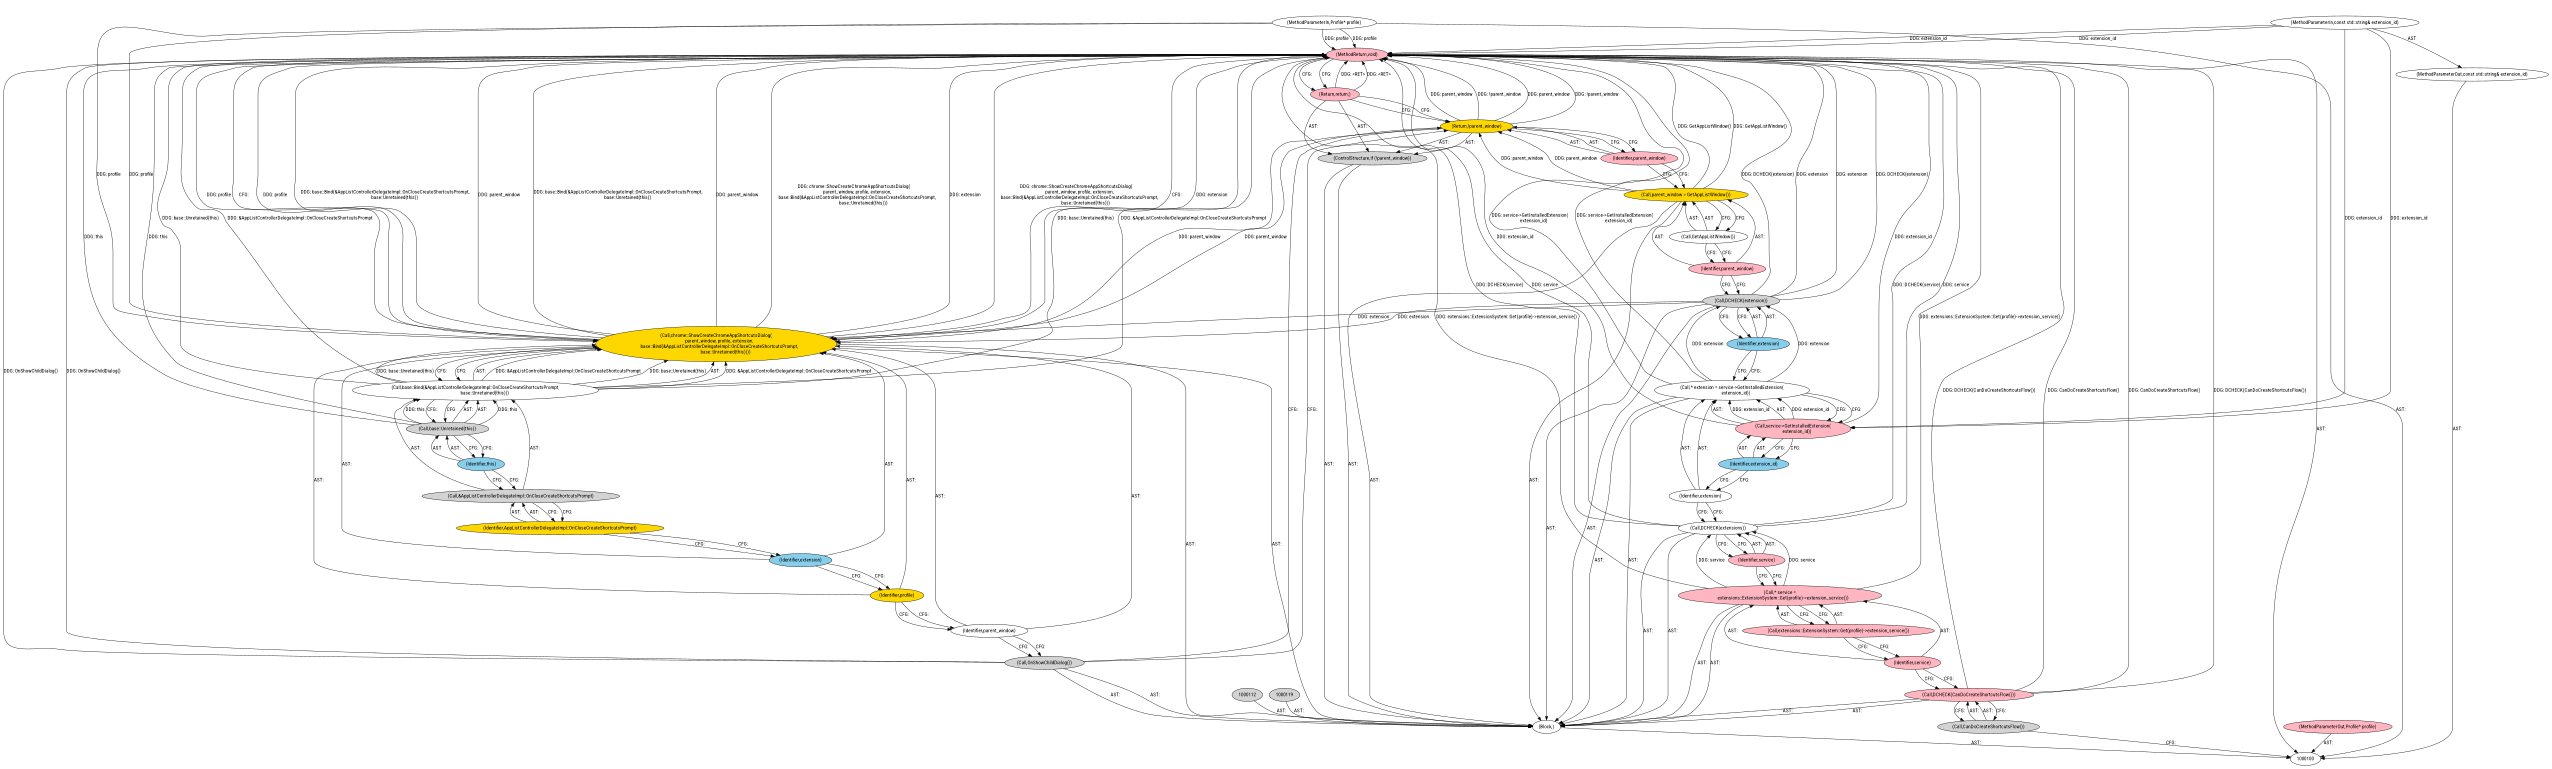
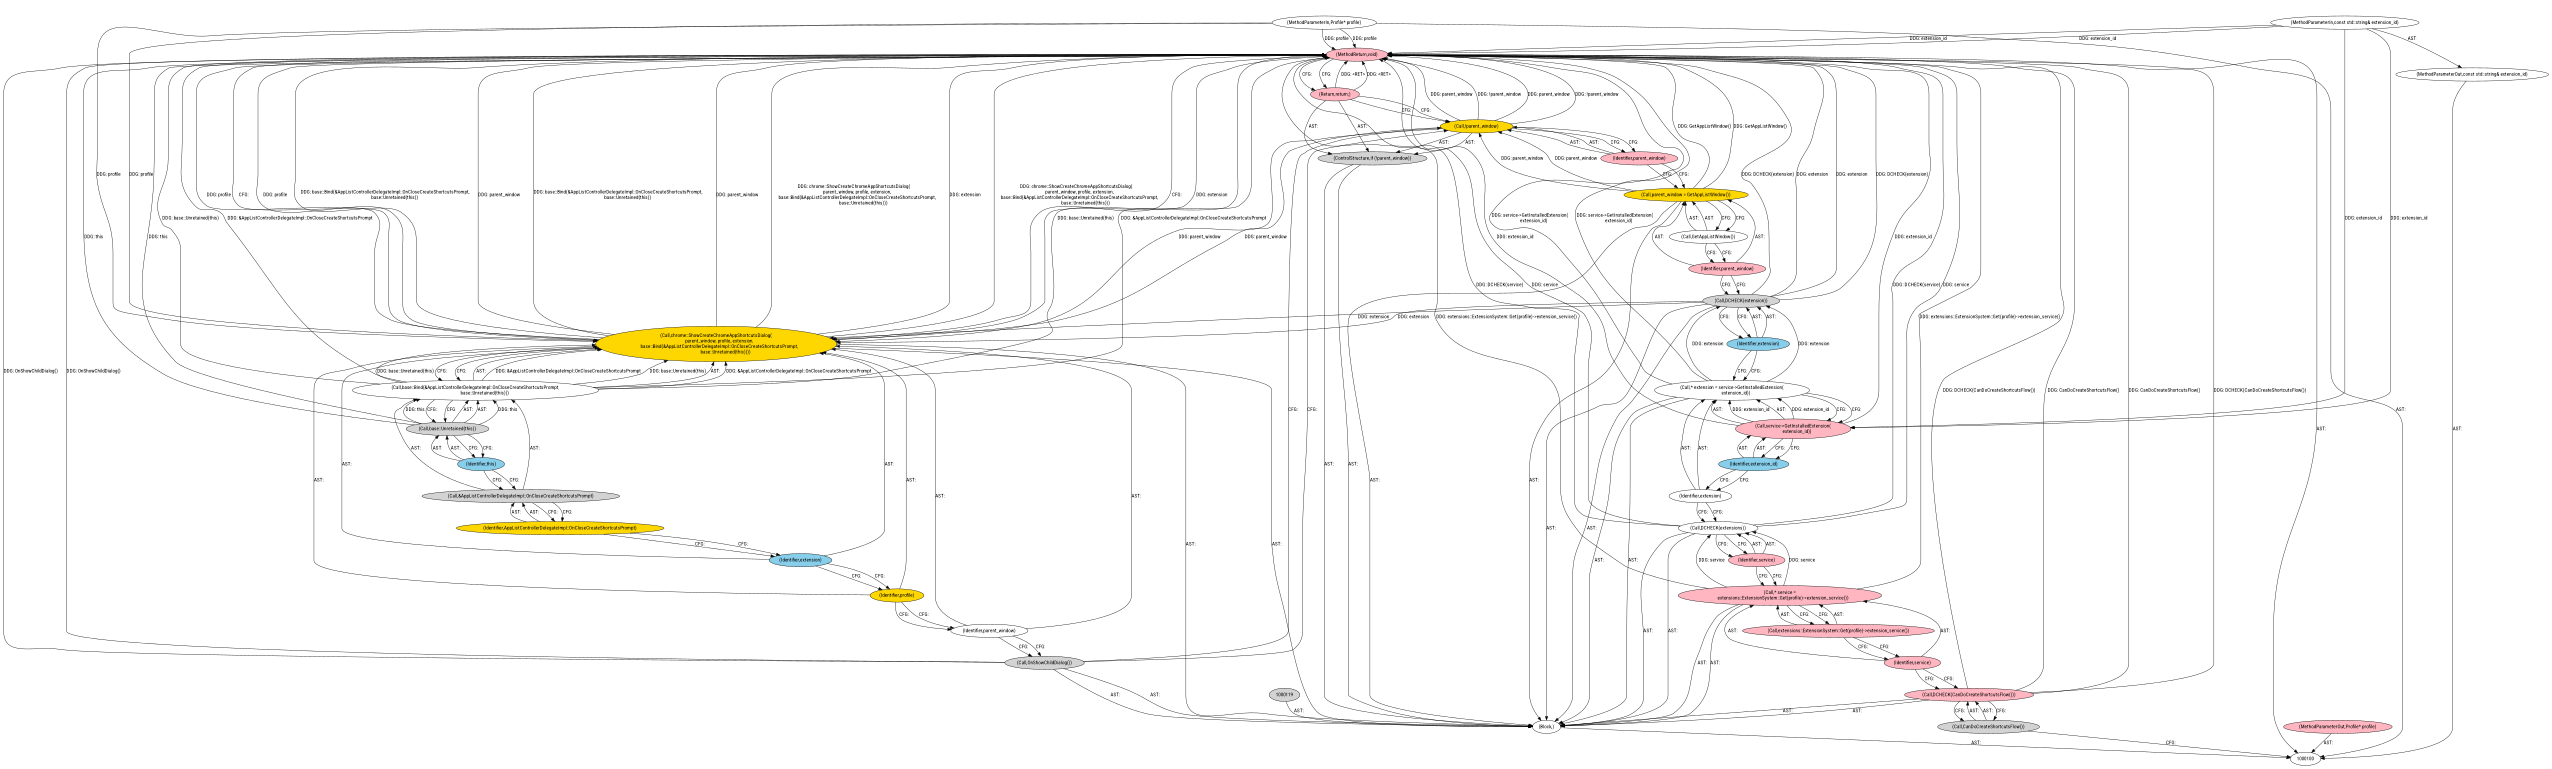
node "(Return,!parent_window)": label "(Return,!parent_window)" -> "(Call,!parent_window)"
node "1000112": removed
